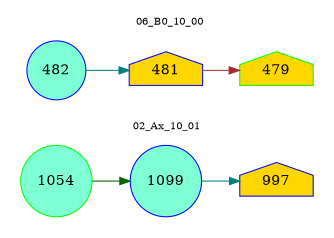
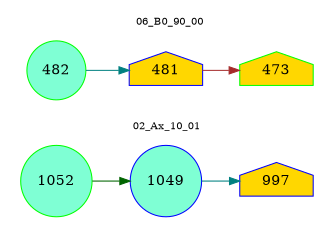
cluster "06_B0_10_00": label "06_B0_10_00" -> "06_B0_90_00"
node "482": color blue -> green
node "479": label "479" -> "473"
node "1054": label "1054" -> "1052"
node "1099": label "1099" -> "1049"
